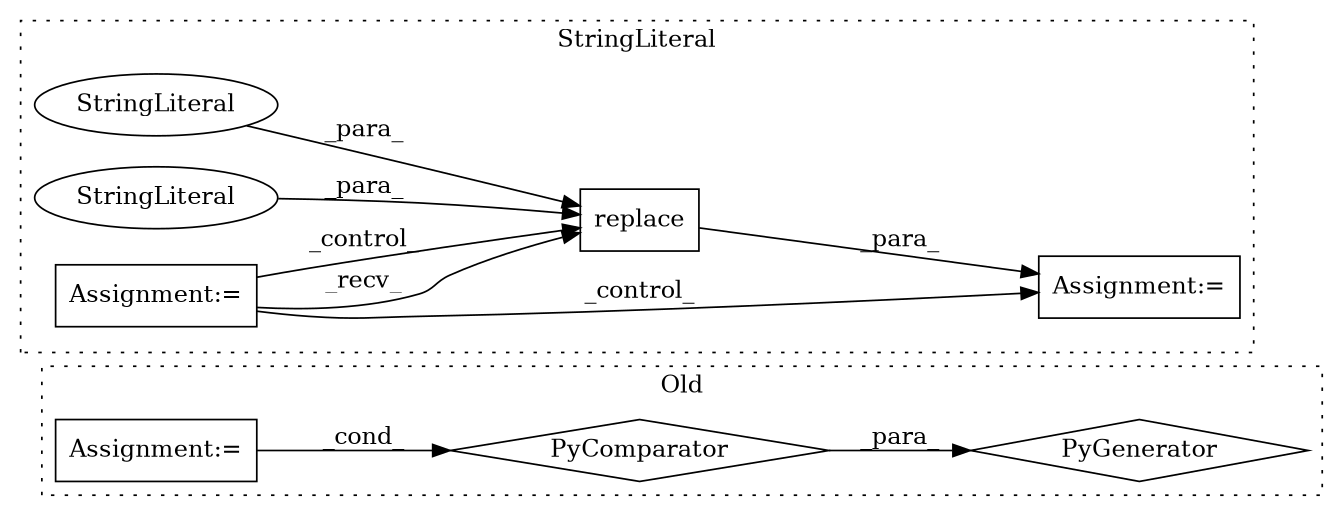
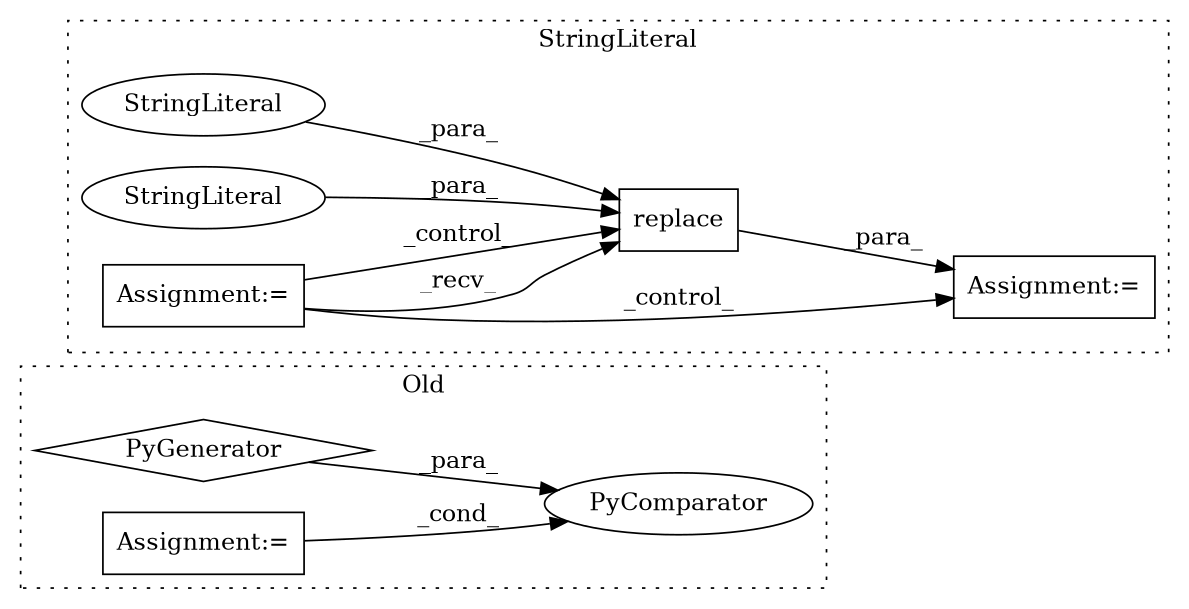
node "PyComparator": shape diamond -> ellipse
edge "PyComparator" -> "PyGenerator": reversed
